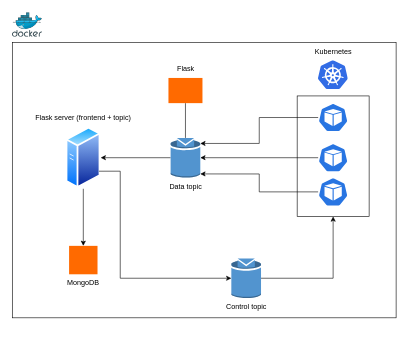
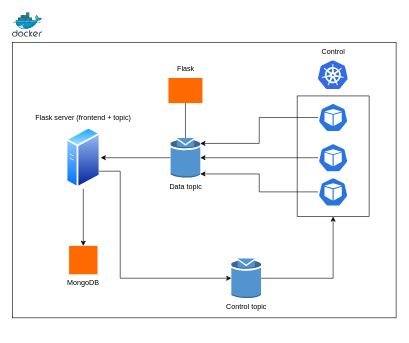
node "Kubernetes": label "Kubernetes" -> "Control"
